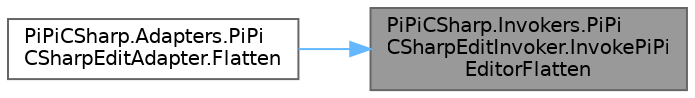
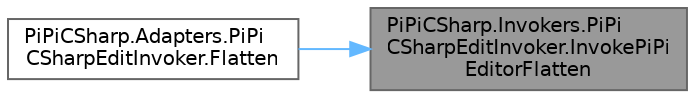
node "PiPiCSharp.Adapters.PiPi CSharpEditAdapter.Flatten": label "PiPiCSharp.Adapters.PiPi CSharpEditAdapter.Flatten" -> "PiPiCSharp.Adapters.PiPi CSharpEditInvoker.Flatten"
